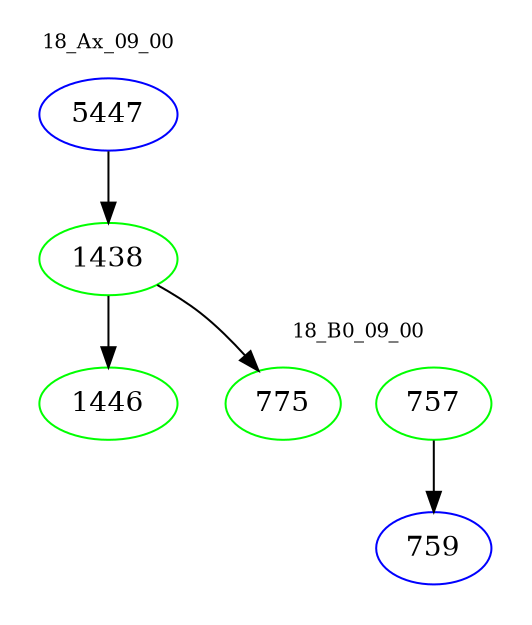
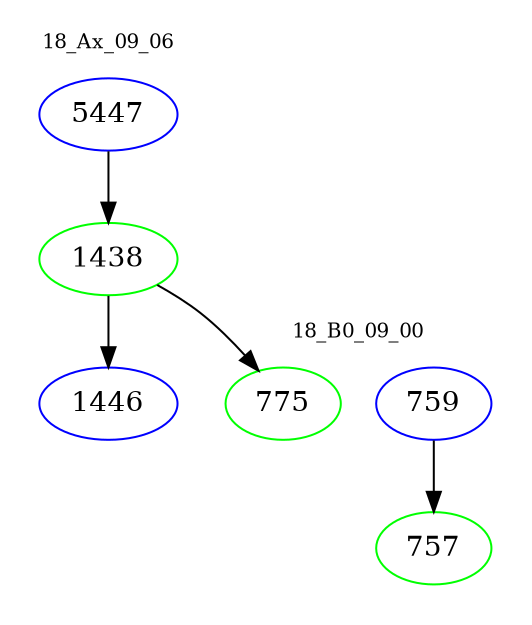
cluster "18_Ax_09_00": label "18_Ax_09_00" -> "18_Ax_09_06"
node "1446": color green -> blue
edge "757" -> "759": reversed
